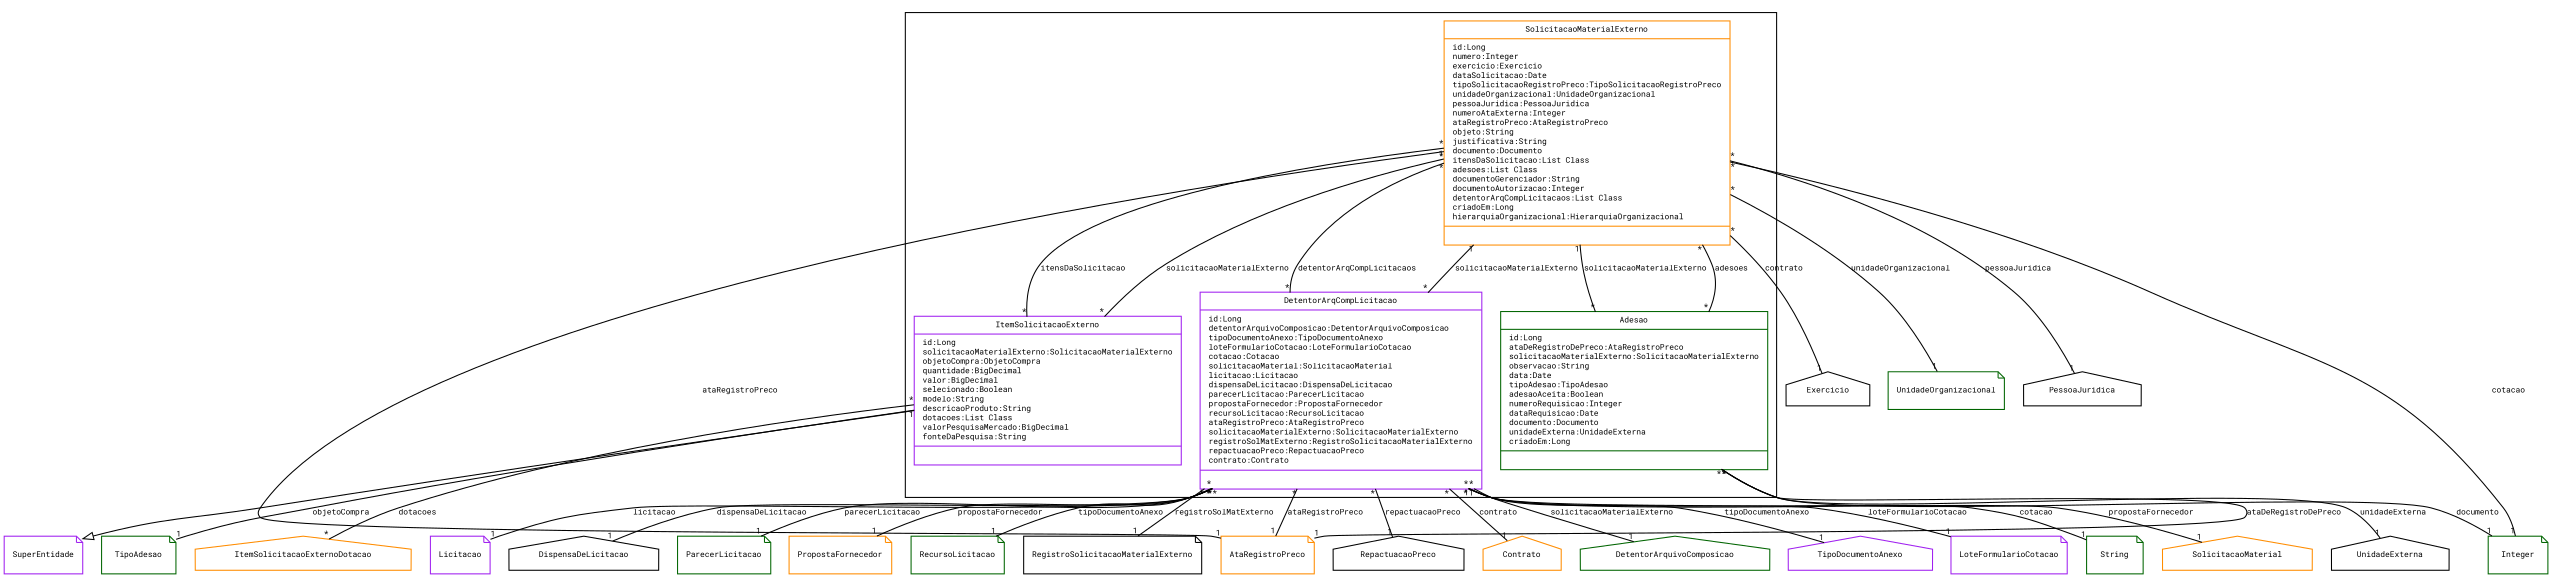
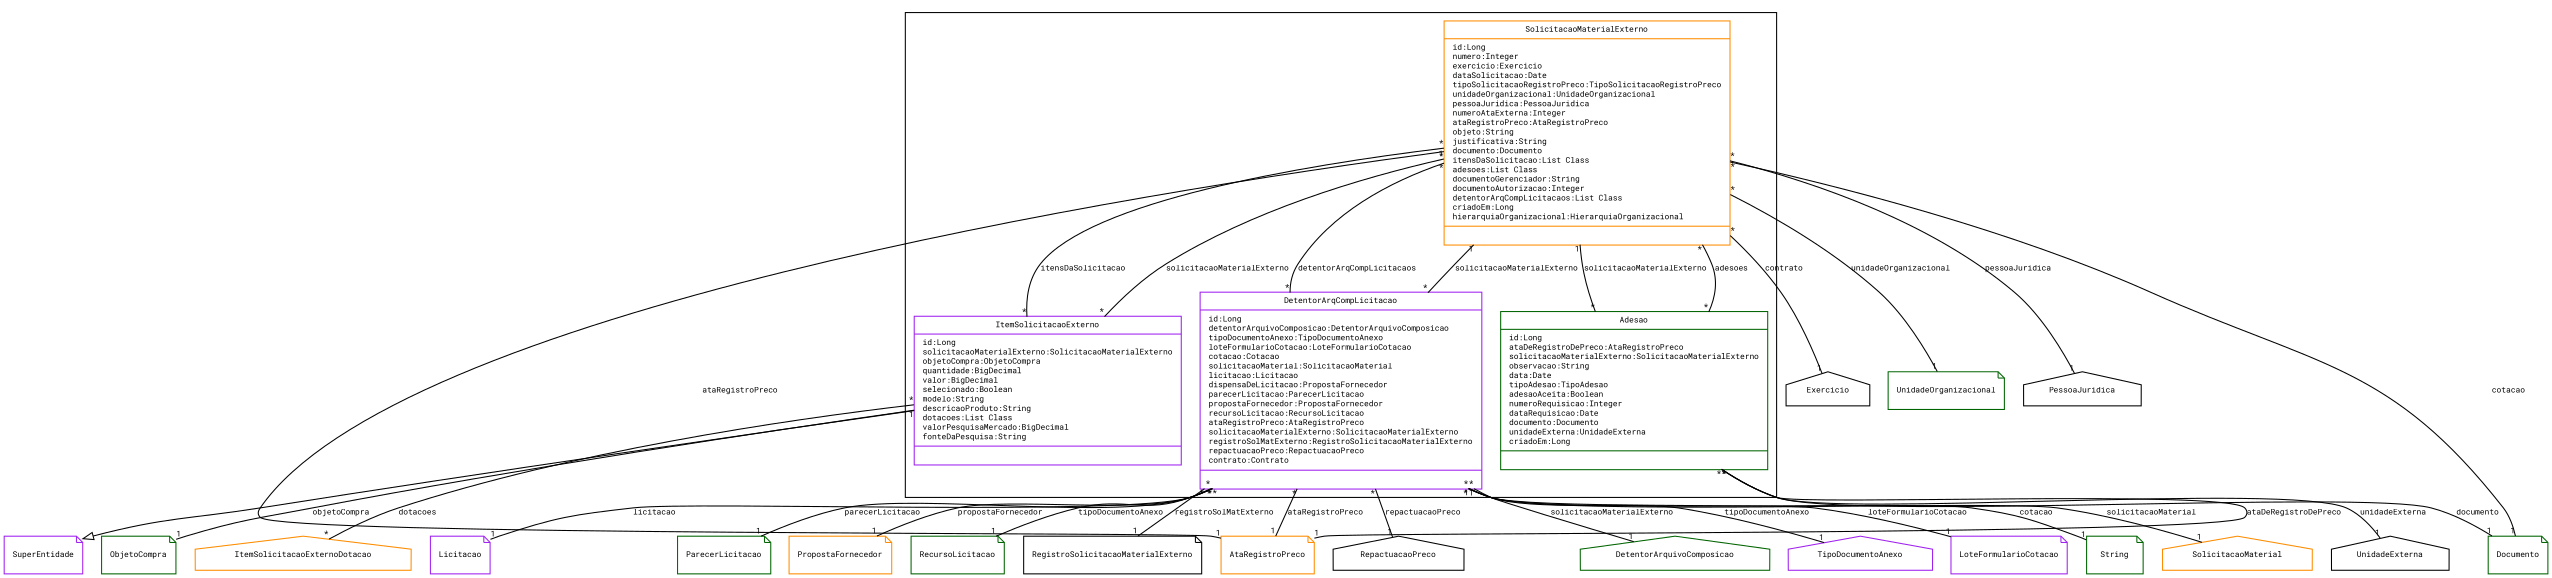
node "DetentorArqCompLicitacao": text "dispensaDeLicitacao:DispensaDeLicitacao" -> "dispensaDeLicitacao:PropostaFornecedor"
edge "DetentorArqCompLicitacao" -- "SolicitacaoMaterial": label "propostaFornecedor" -> "solicitacaoMaterial"
node "TipoAdesao": label "TipoAdesao" -> "ObjetoCompra"
node "DispensaDeLicitacao": removed
node "Contrato": removed
node "Integer": label "Integer" -> "Documento"
